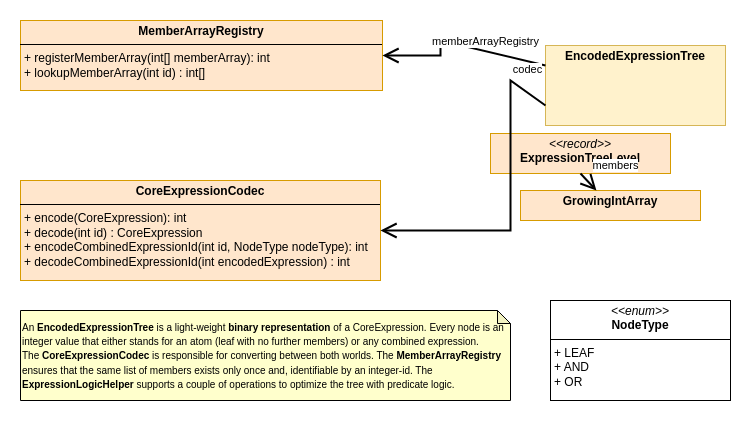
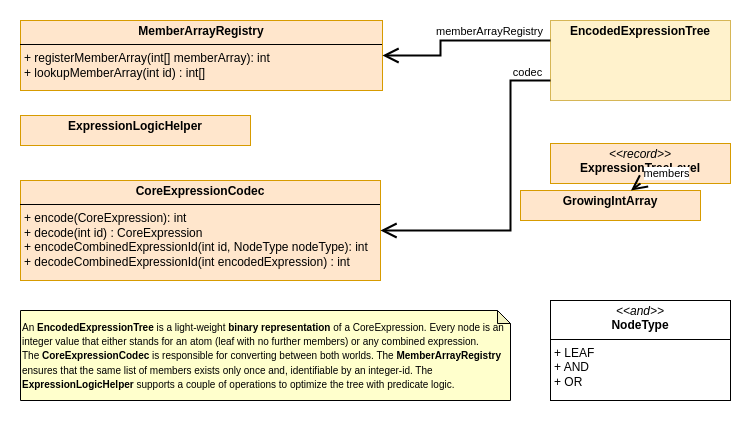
node "EncodedExpressionTree": moved (636, 86) -> (641, 61)
node "ExpressionLogicHelper": added
node "<<record>> ExpressionTreeLevel": moved (581, 154) -> (641, 164)
node "<<enum>> NodeType + LEAF + AND + OR": label "<<enum>> NodeType + LEAF + AND + OR" -> "<<and>> NodeType + LEAF + AND + OR"
